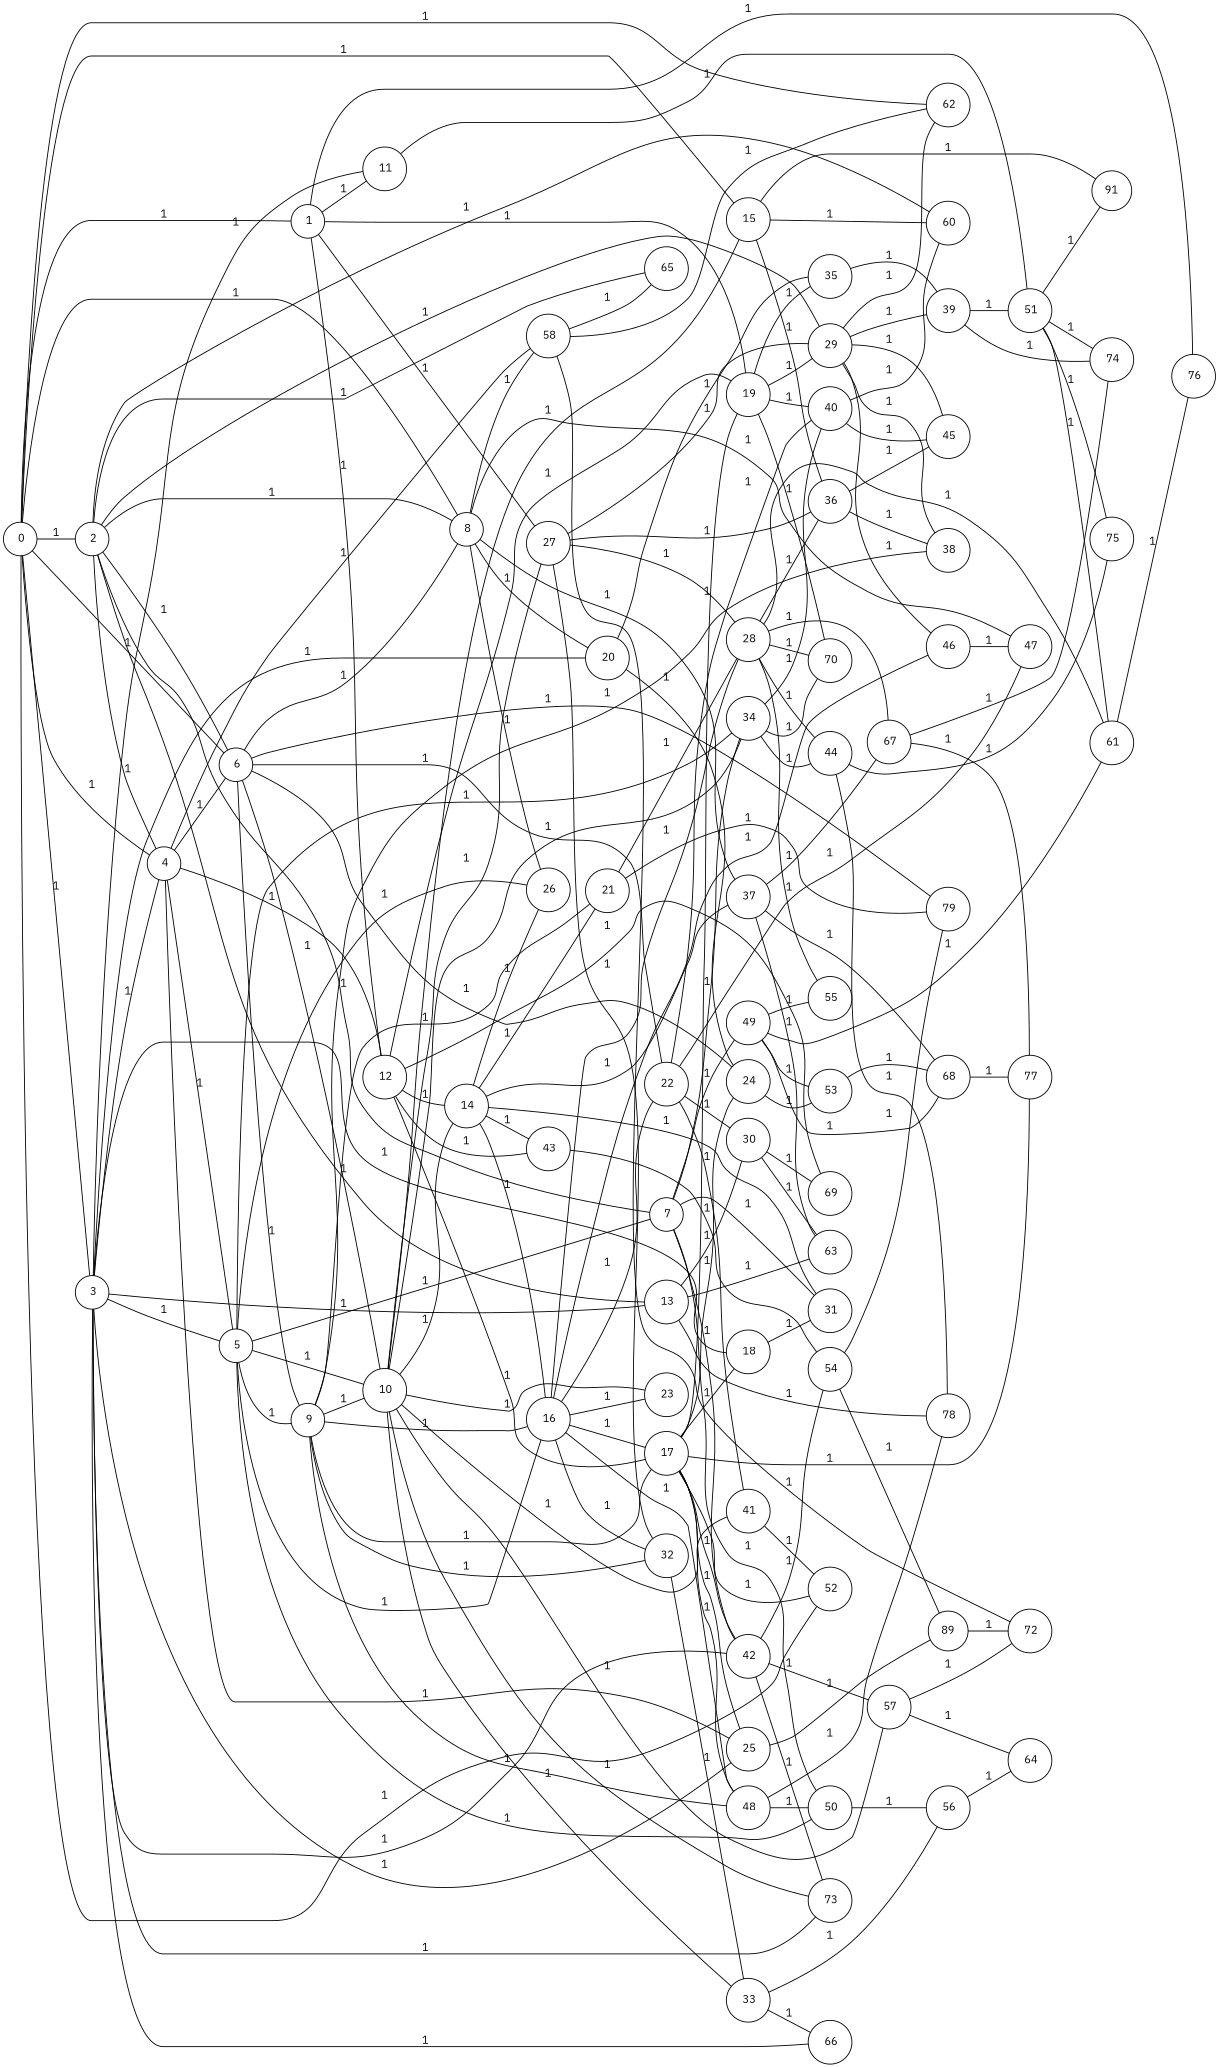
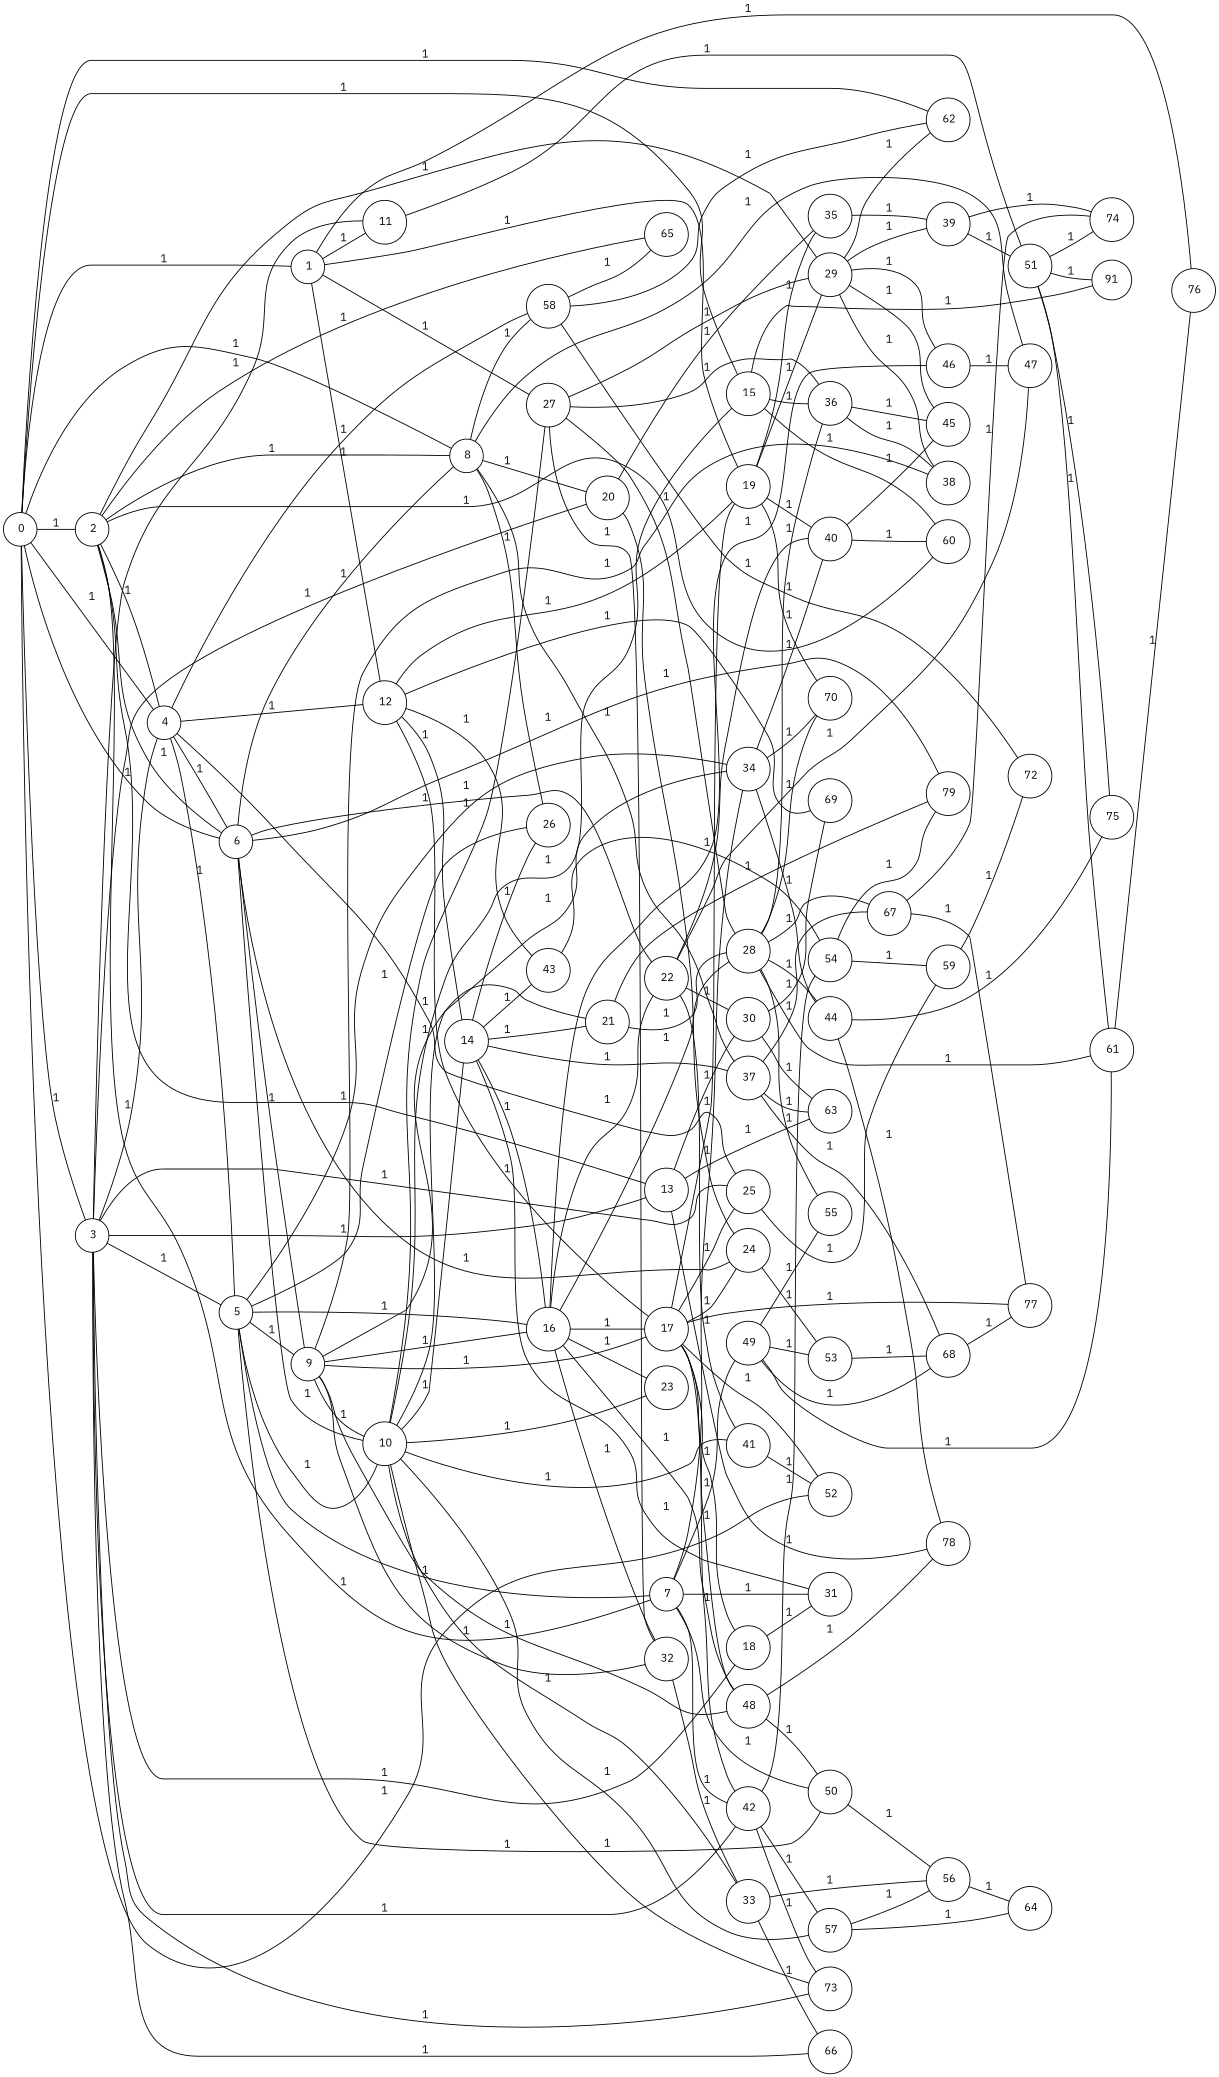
node "89": label "89" -> "59"
edge "72" -- "57": now "56" -- "57"
